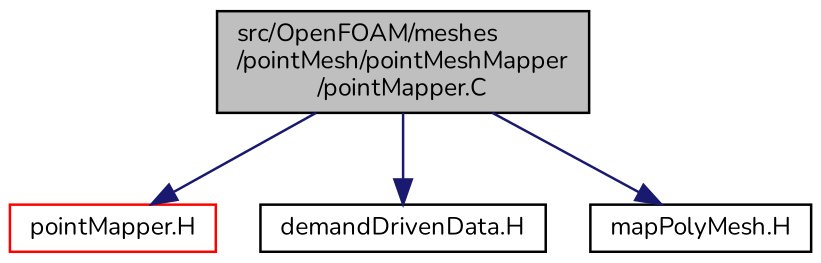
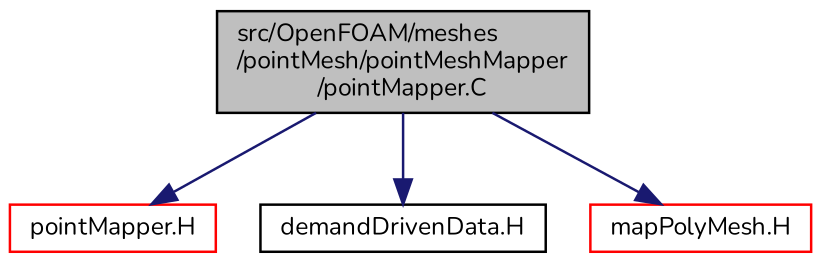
node "mapPolyMesh.H": color black -> red
